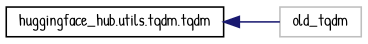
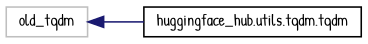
edge "old_tqdm" -> "huggingface_hub.utils.tqdm.tqdm": reversed
